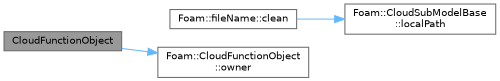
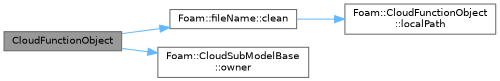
node "Foam::CloudSubModelBase ::localPath": label "Foam::CloudSubModelBase ::localPath" -> "Foam::CloudFunctionObject ::localPath"
edge "CloudFunctionObject" -> "Foam::fileName::clean": added
node "Foam::CloudFunctionObject ::owner": label "Foam::CloudFunctionObject ::owner" -> "Foam::CloudSubModelBase ::owner"
